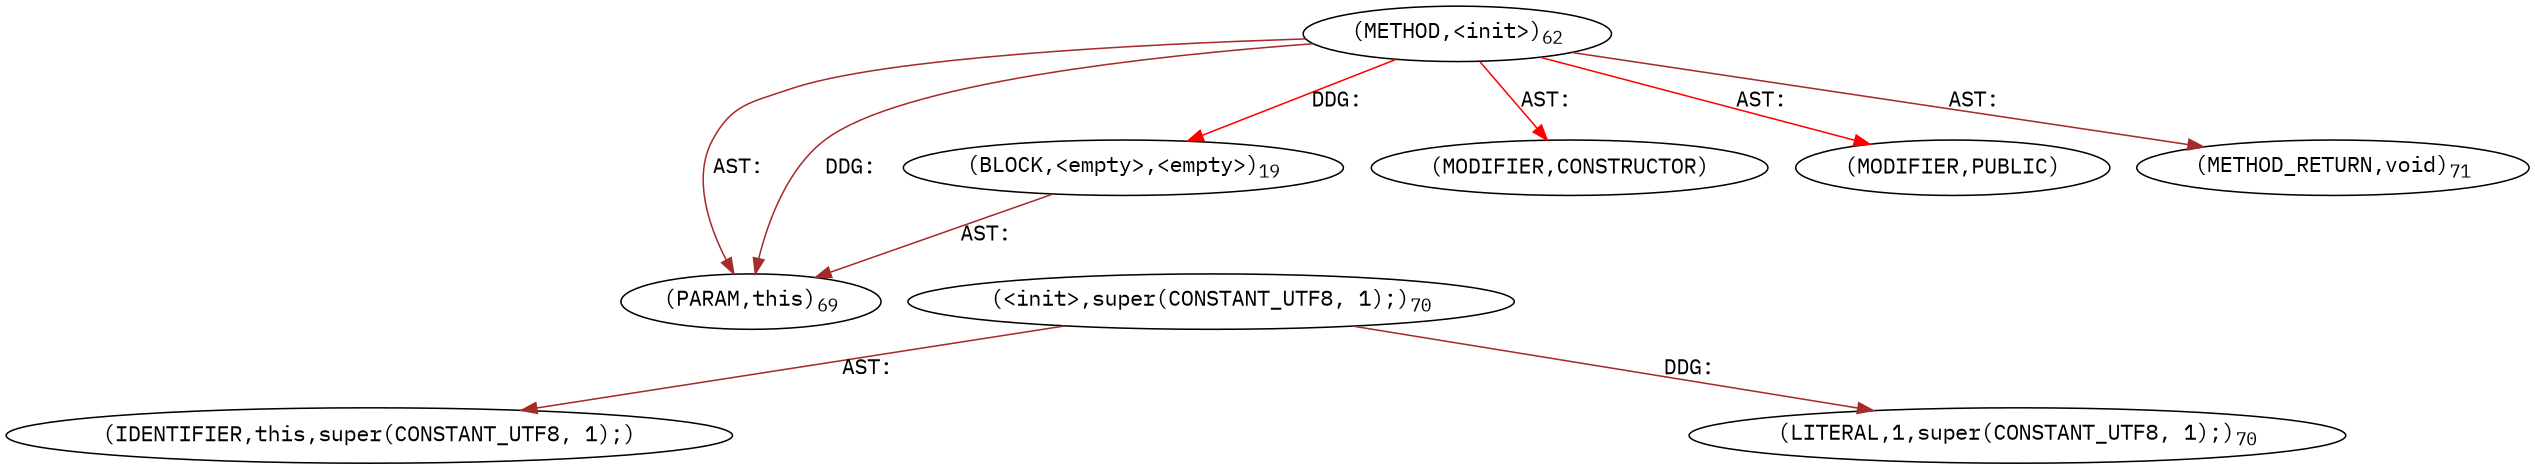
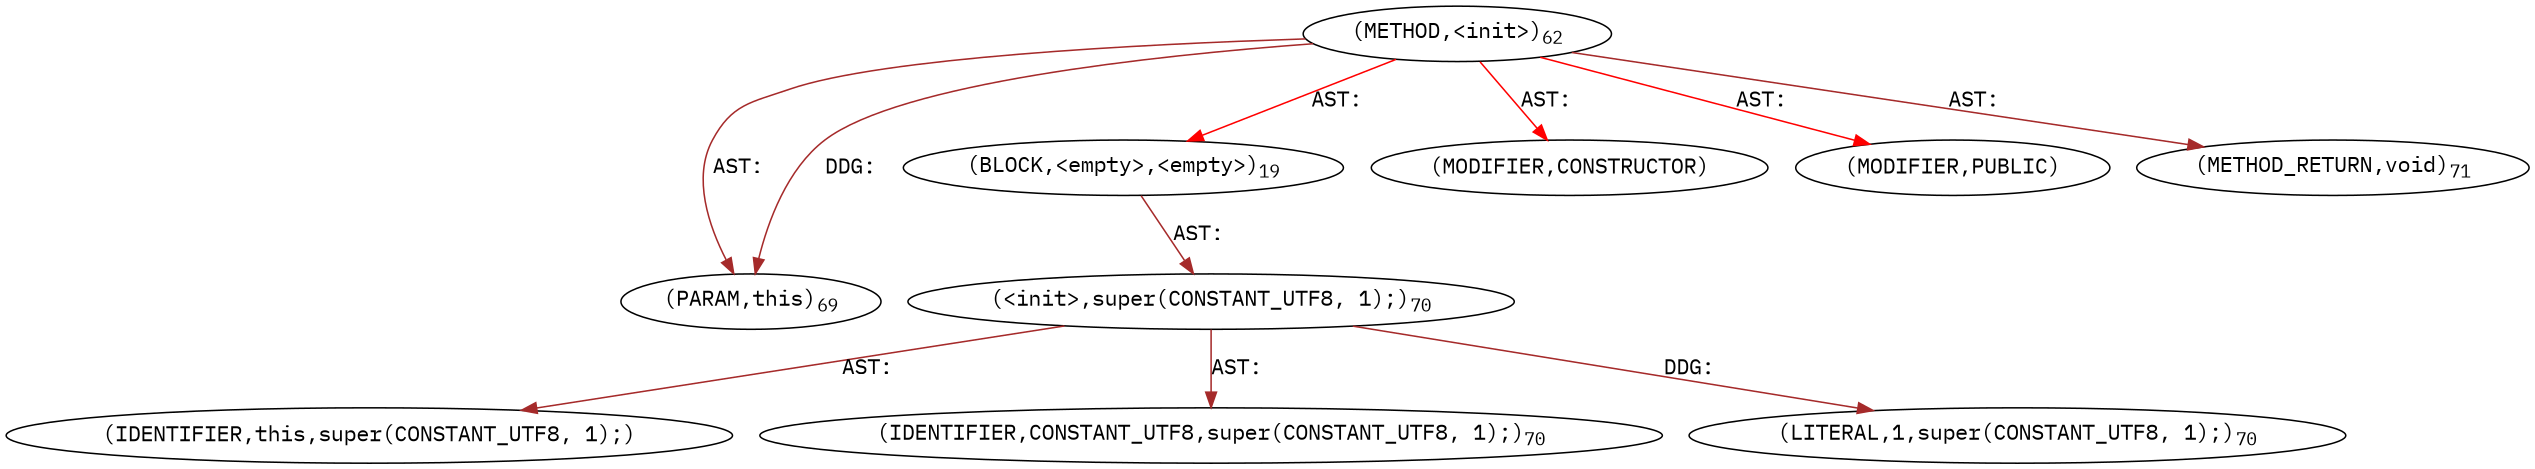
edge "(METHOD,<init>)" -> "(BLOCK,<empty>,<empty>)": label "DDG: " -> "AST: "
edge "(BLOCK,<empty>,<empty>)" -> "(PARAM,this)": now "(BLOCK,<empty>,<empty>)" -> "(<init>,super(CONSTANT_UTF8, 1);)"
node "(IDENTIFIER,CONSTANT_UTF8,super(CONSTANT_UTF8, 1);)": added
